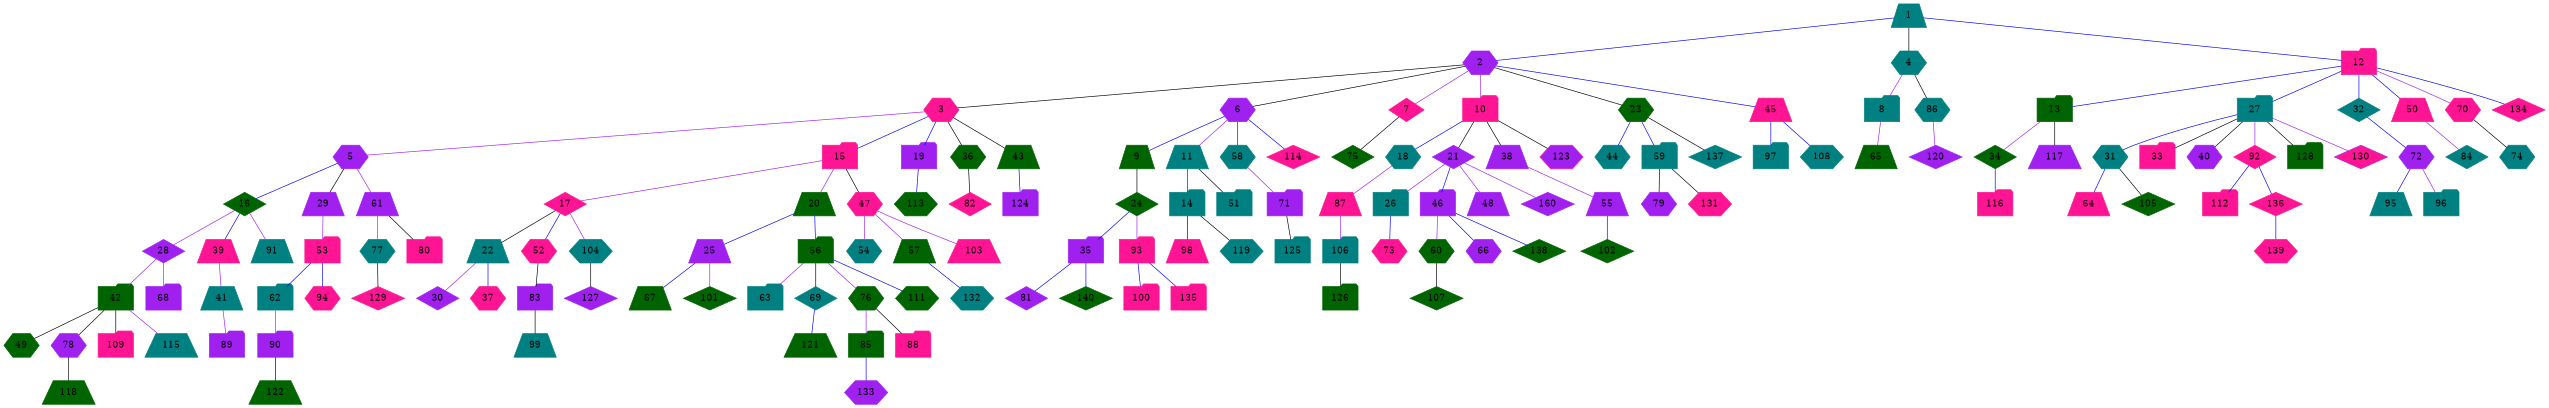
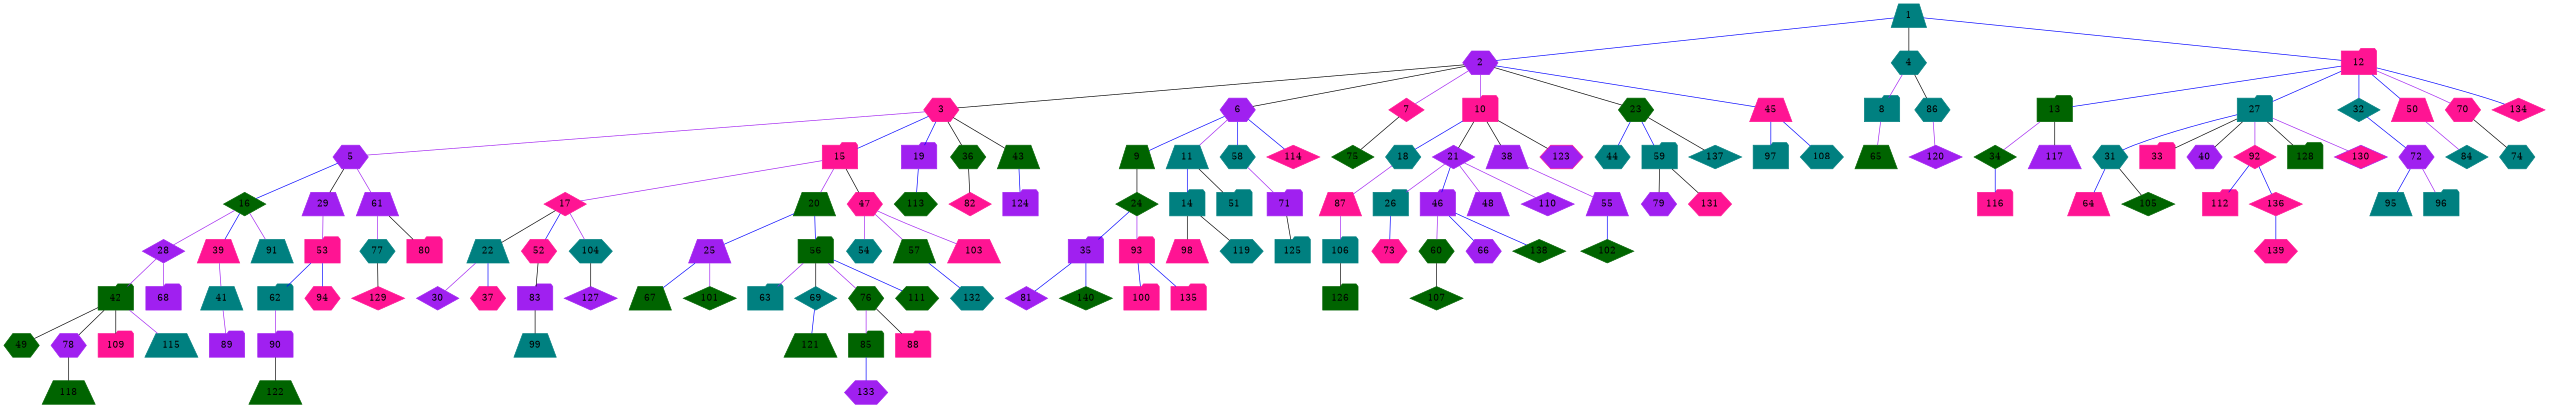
node "160": label "160" -> "110"
